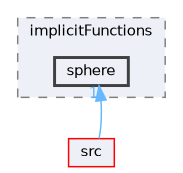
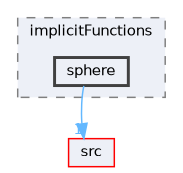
edge "src" -> "sphere": reversed
